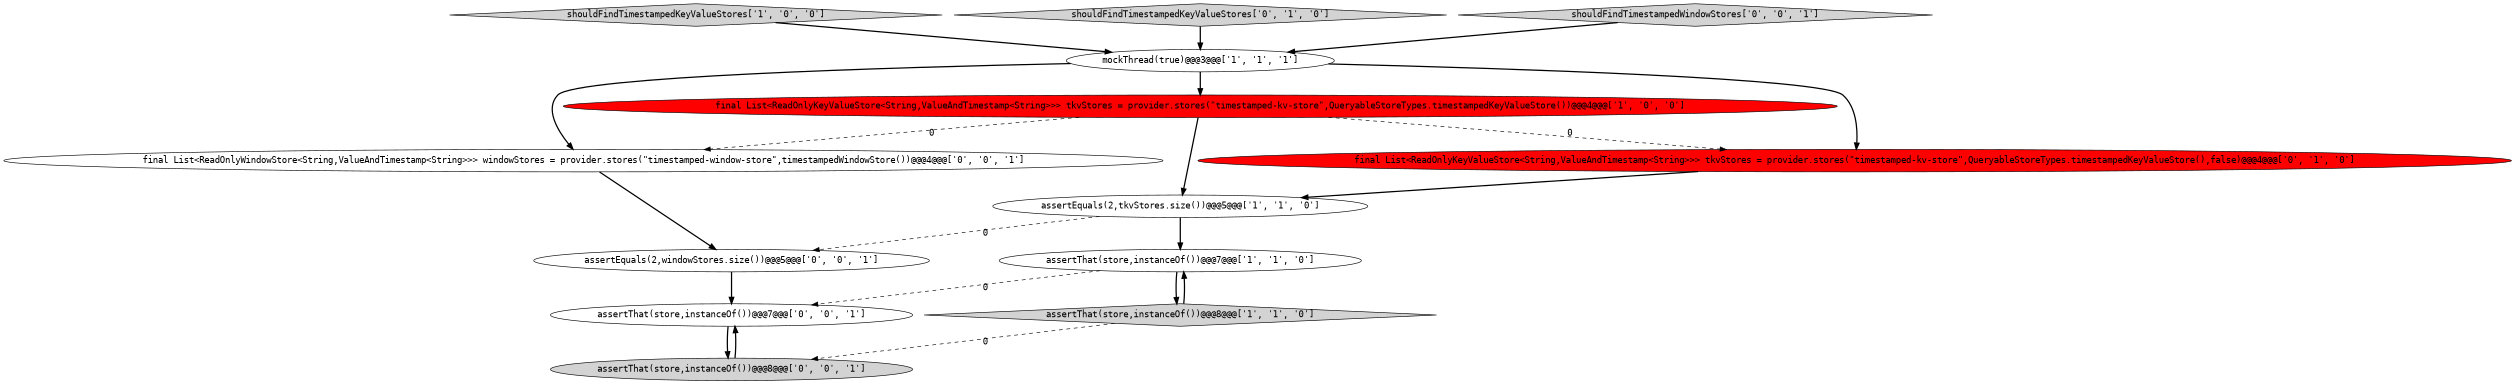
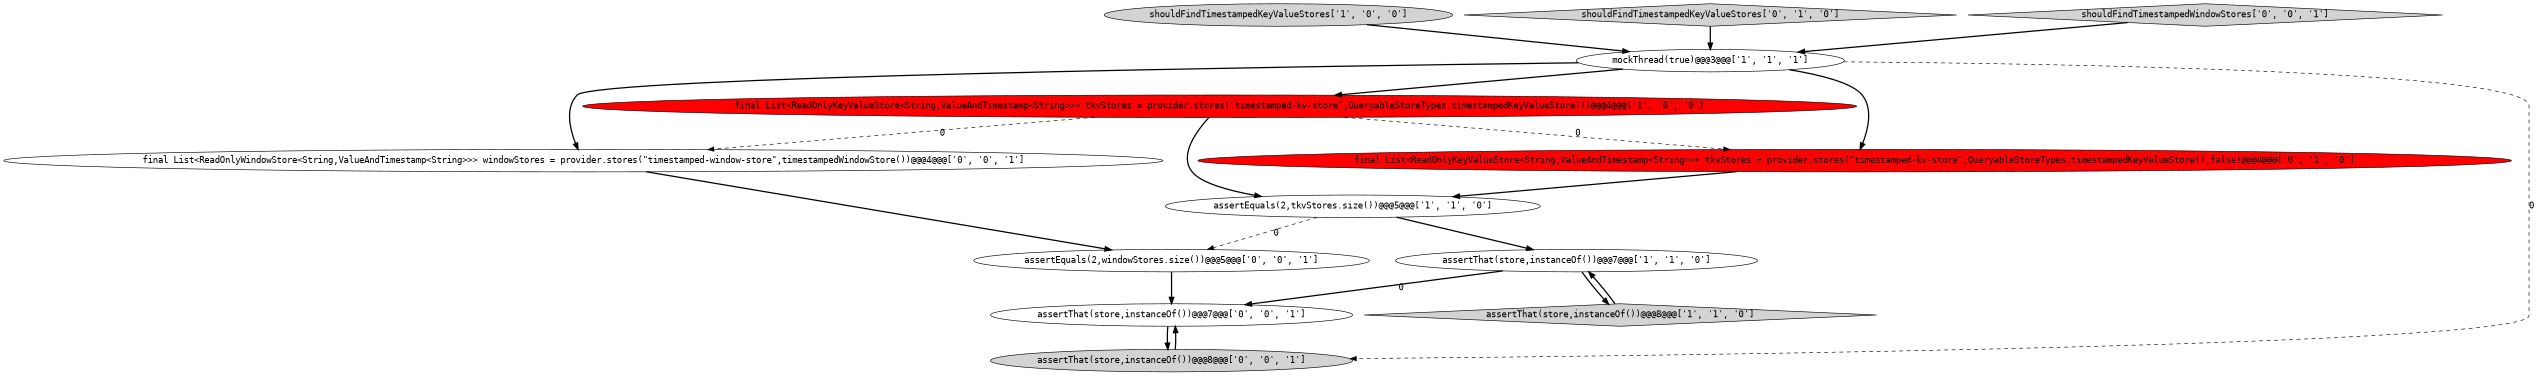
node "shouldFindTimestampedKeyValueStores['1', '0', '0']": shape diamond -> ellipse
edge "assertThat(store,instanceOf())@@@7@@@['1', '1', '0']" -> "assertThat(store,instanceOf())@@@7@@@['0', '0', '1']": style dashed -> bold
edge "assertThat(store,instanceOf())@@@8@@@['1', '1', '0']" -> "assertThat(store,instanceOf())@@@8@@@['0', '0', '1']": now "mockThread(true)@@@3@@@['1', '1', '1']" -> "assertThat(store,instanceOf())@@@8@@@['0', '0', '1']"
